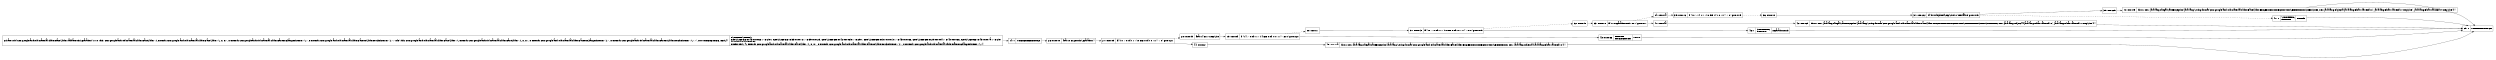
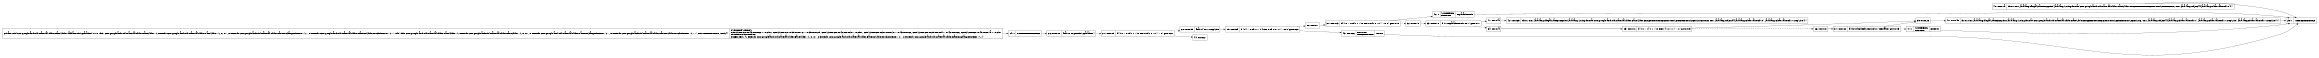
edge "35: 0x001c" -> "39: 0x0025": added
edge "42: 0x0065" -> "25: ?": removed
edge "44: 0x0067" -> "45: 0x007a": removed
